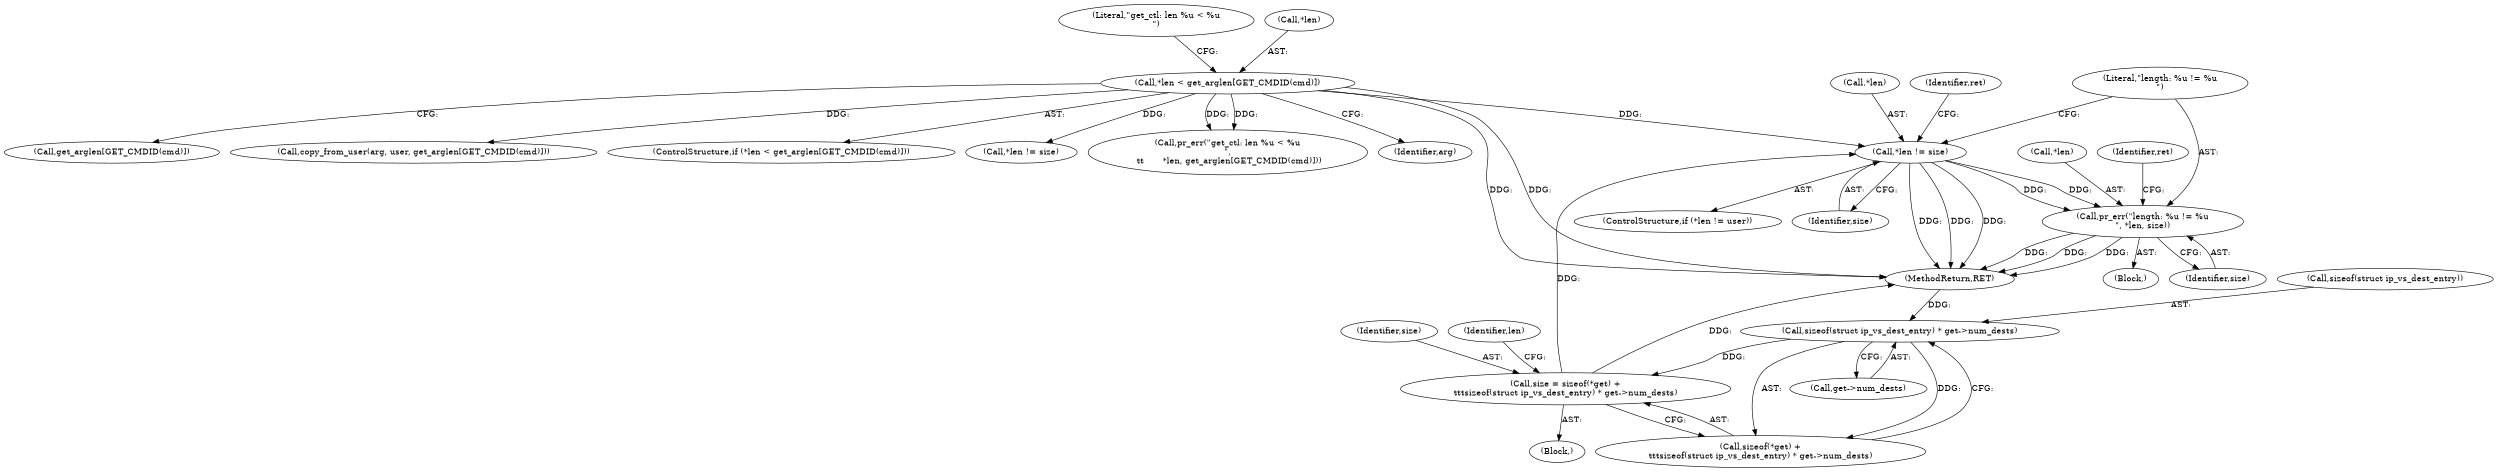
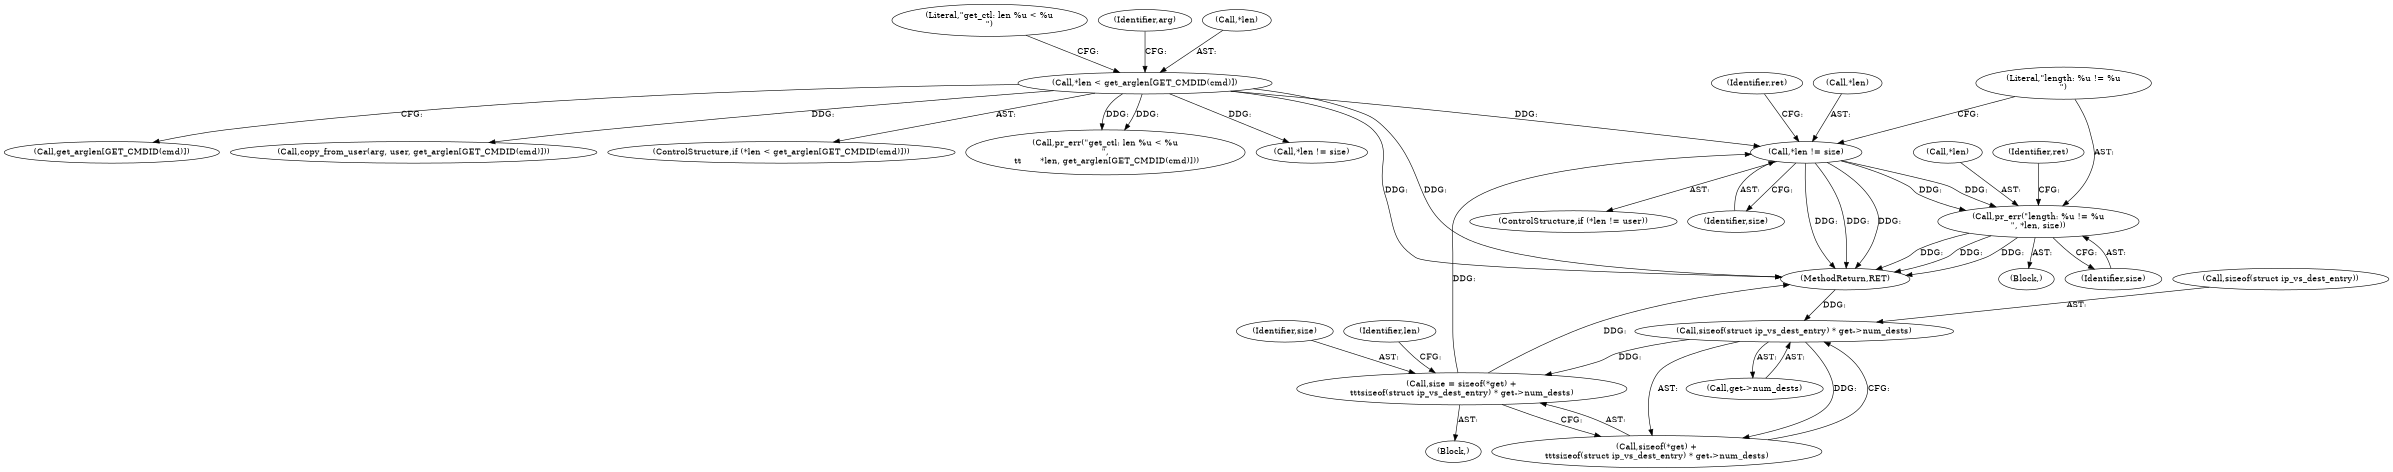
edge "(Call,*len < get_arglen[GET_CMDID(cmd)])" -> "(Identifier,arg)": reversed
edge "(Call,sizeof(struct ip_vs_dest_entry) * get->num_dests)" -> "(Call,get->num_dests)": label "CFG: " -> "AST: "
